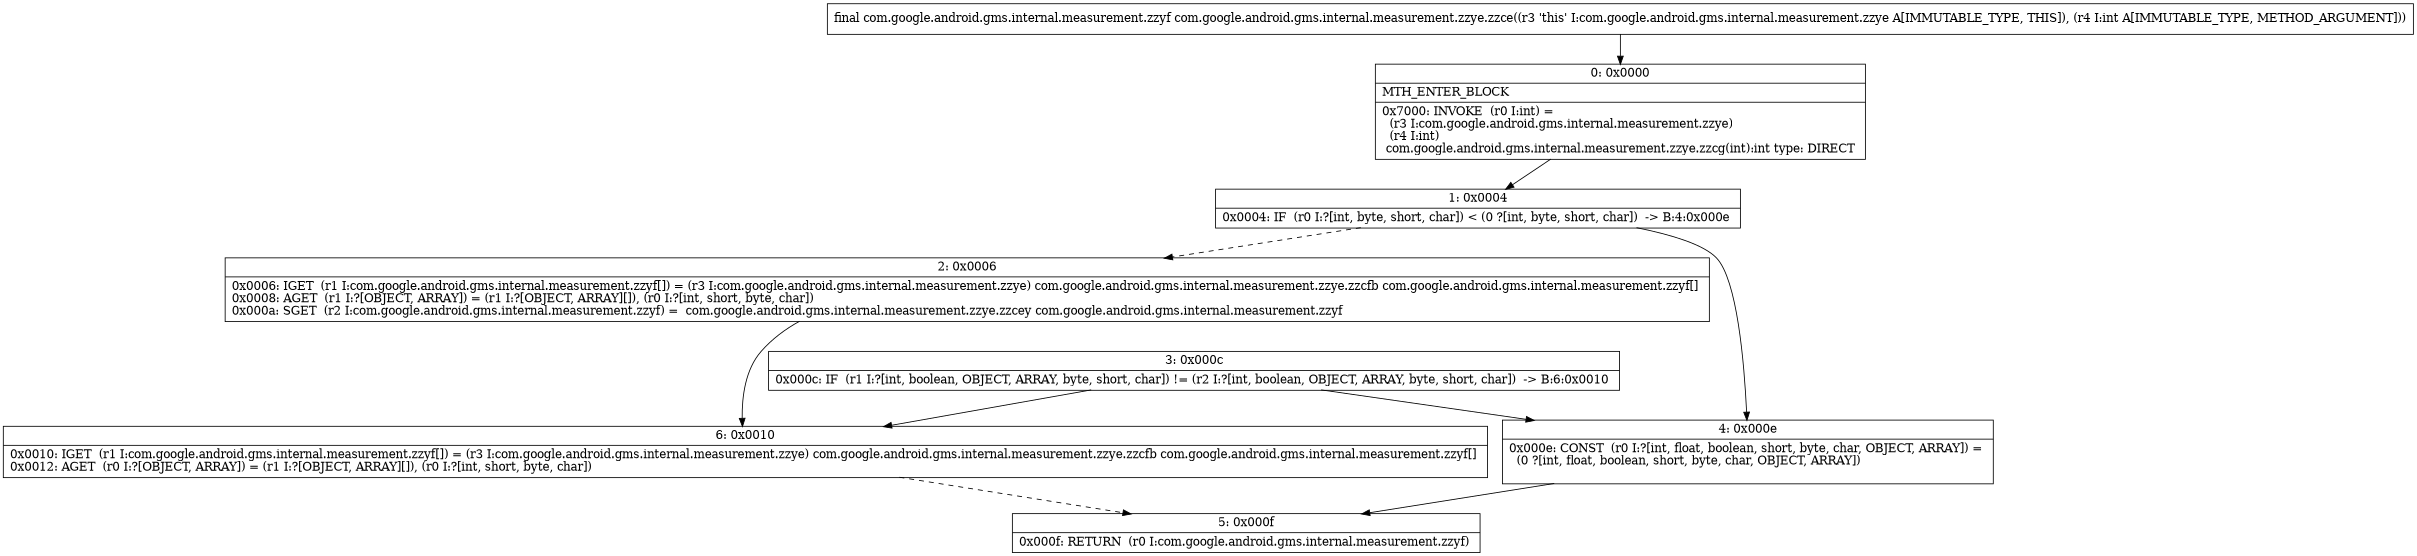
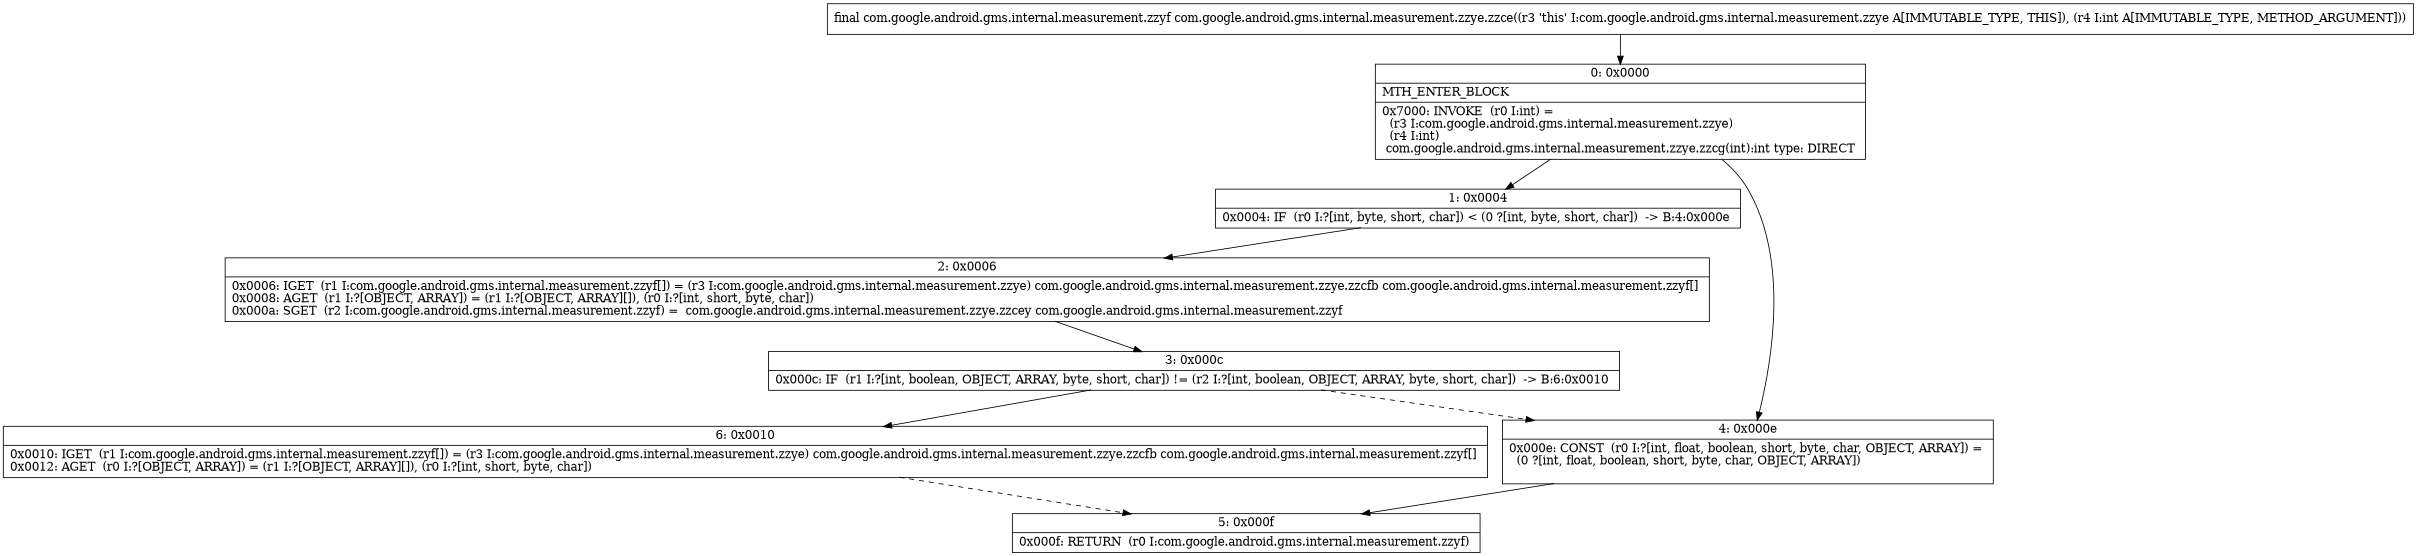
edge "1: 0x0004" -> "2: 0x0006": style dashed -> solid
edge "1: 0x0004" -> "4: 0x000e": now "0: 0x0000" -> "4: 0x000e"
edge "2: 0x0006" -> "6: 0x0010": now "2: 0x0006" -> "3: 0x000c"
edge "3: 0x000c" -> "4: 0x000e": style solid -> dashed
